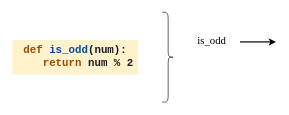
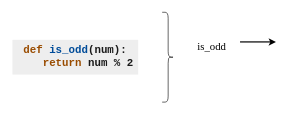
node "is_odd": moved (212, 41) -> (212, 47)
node "def is_odd(num): return num % 2": fillcolor #fff2cc -> #eeeeee
